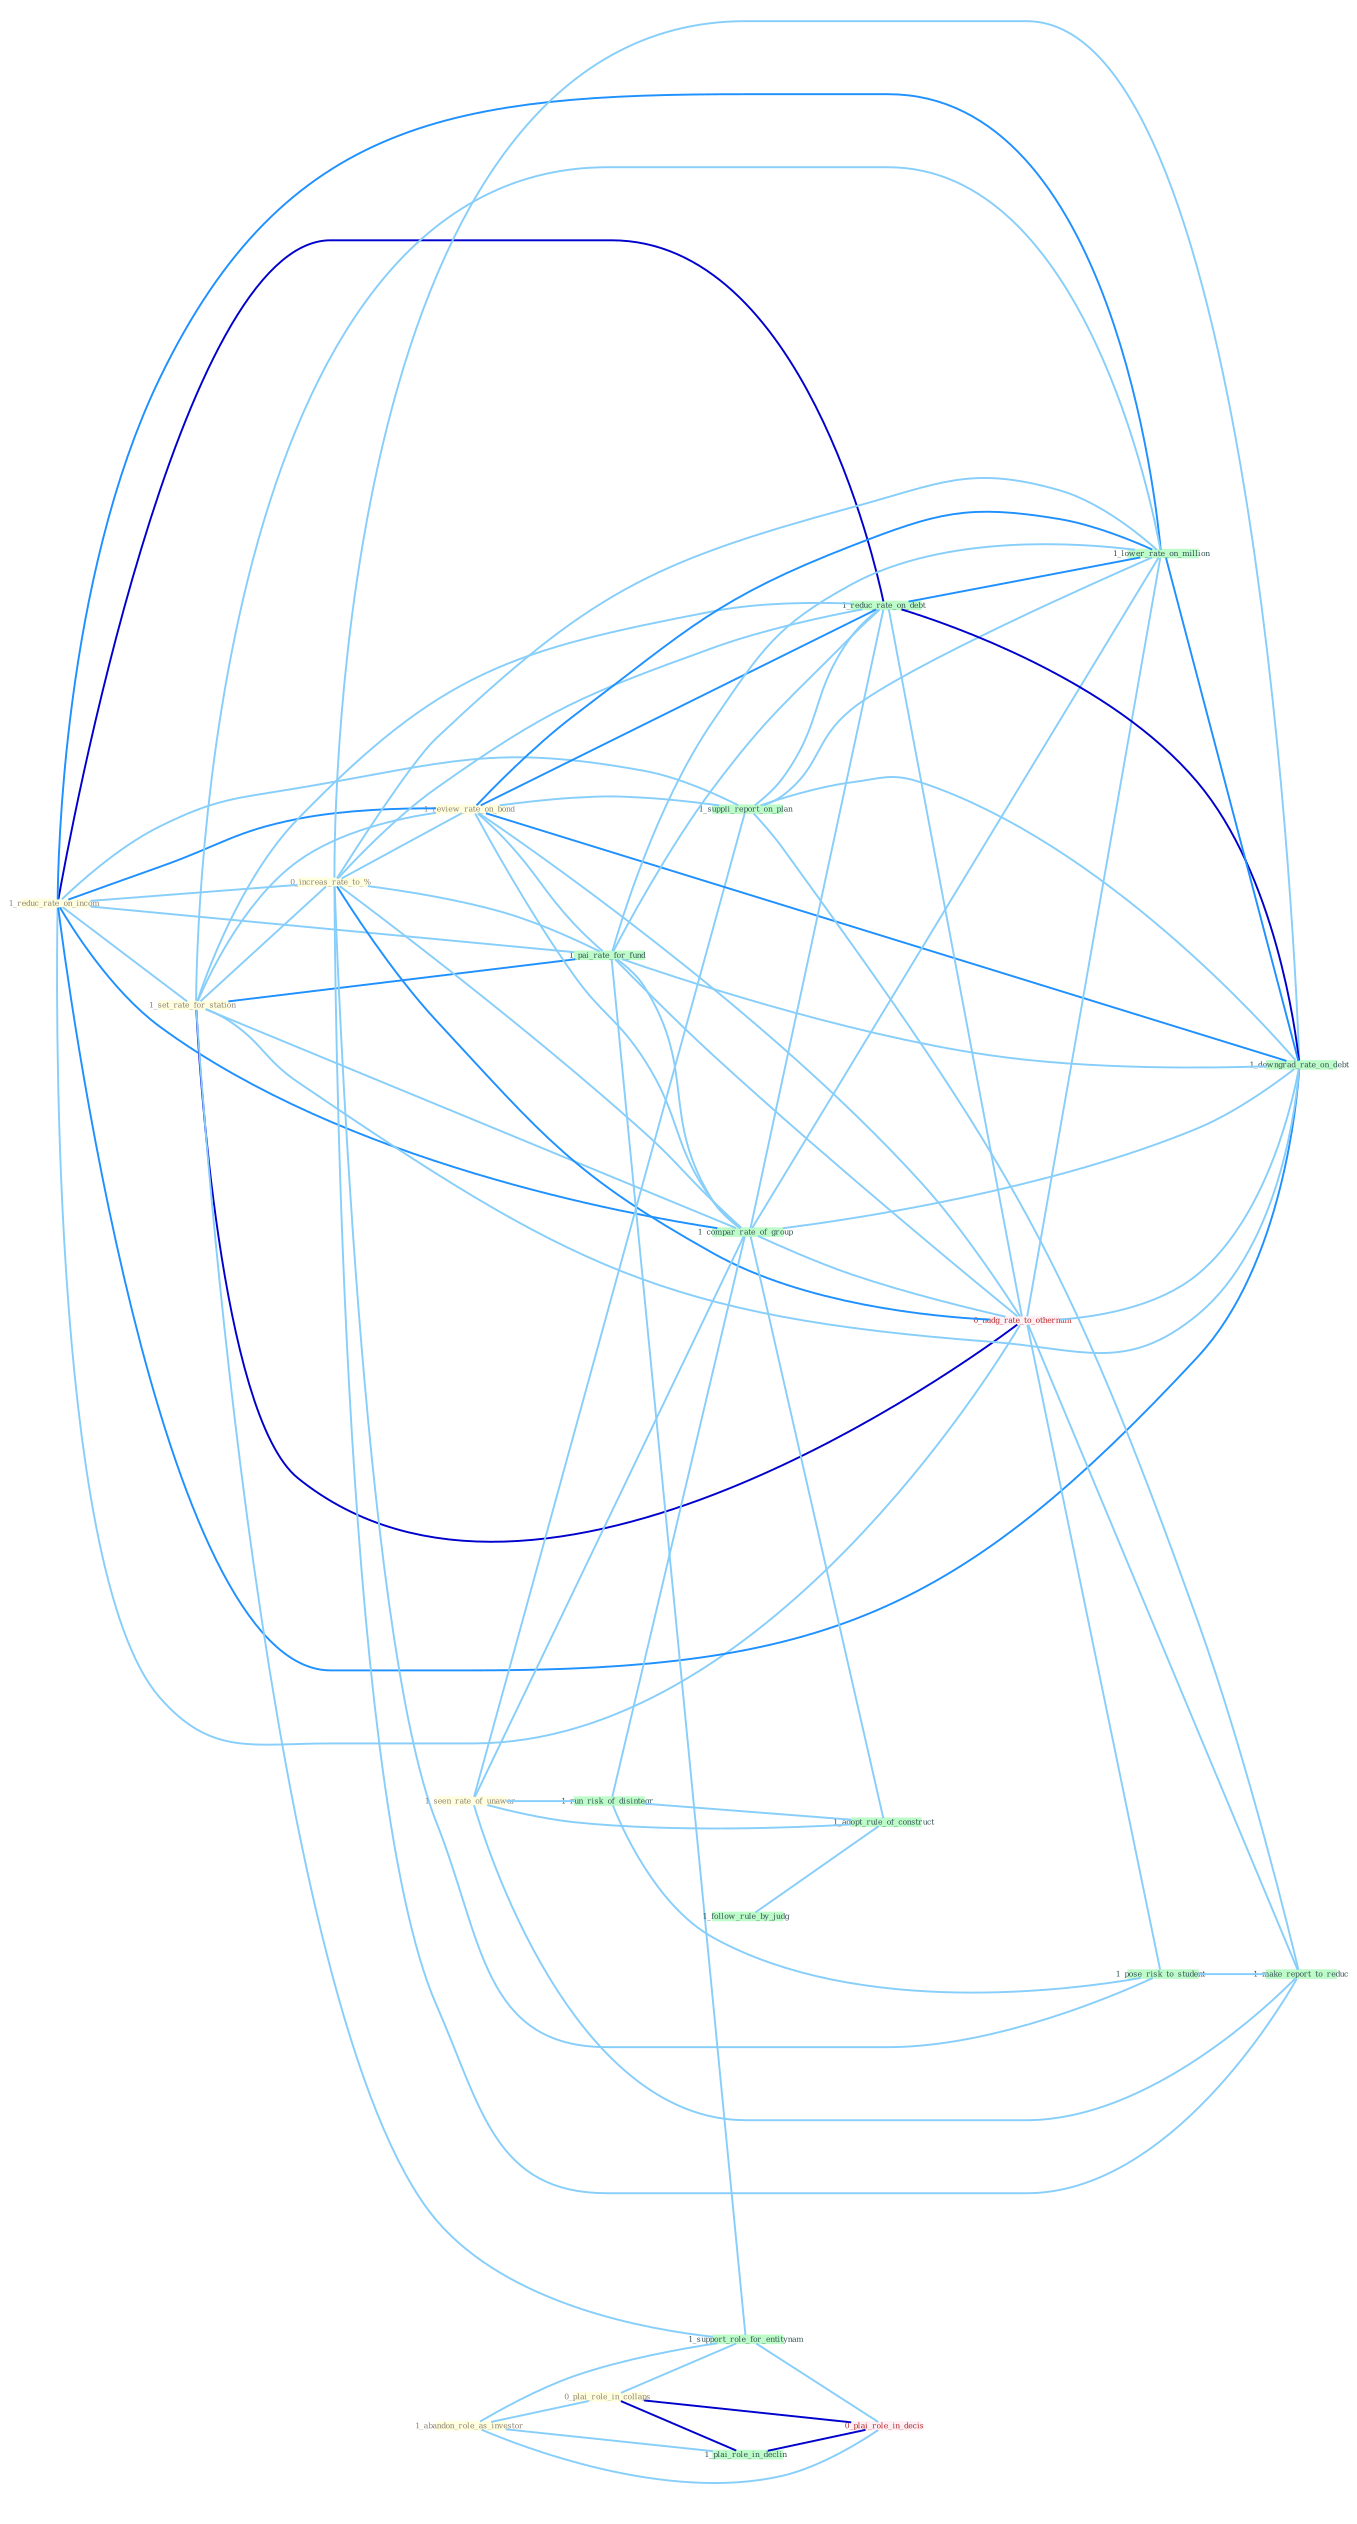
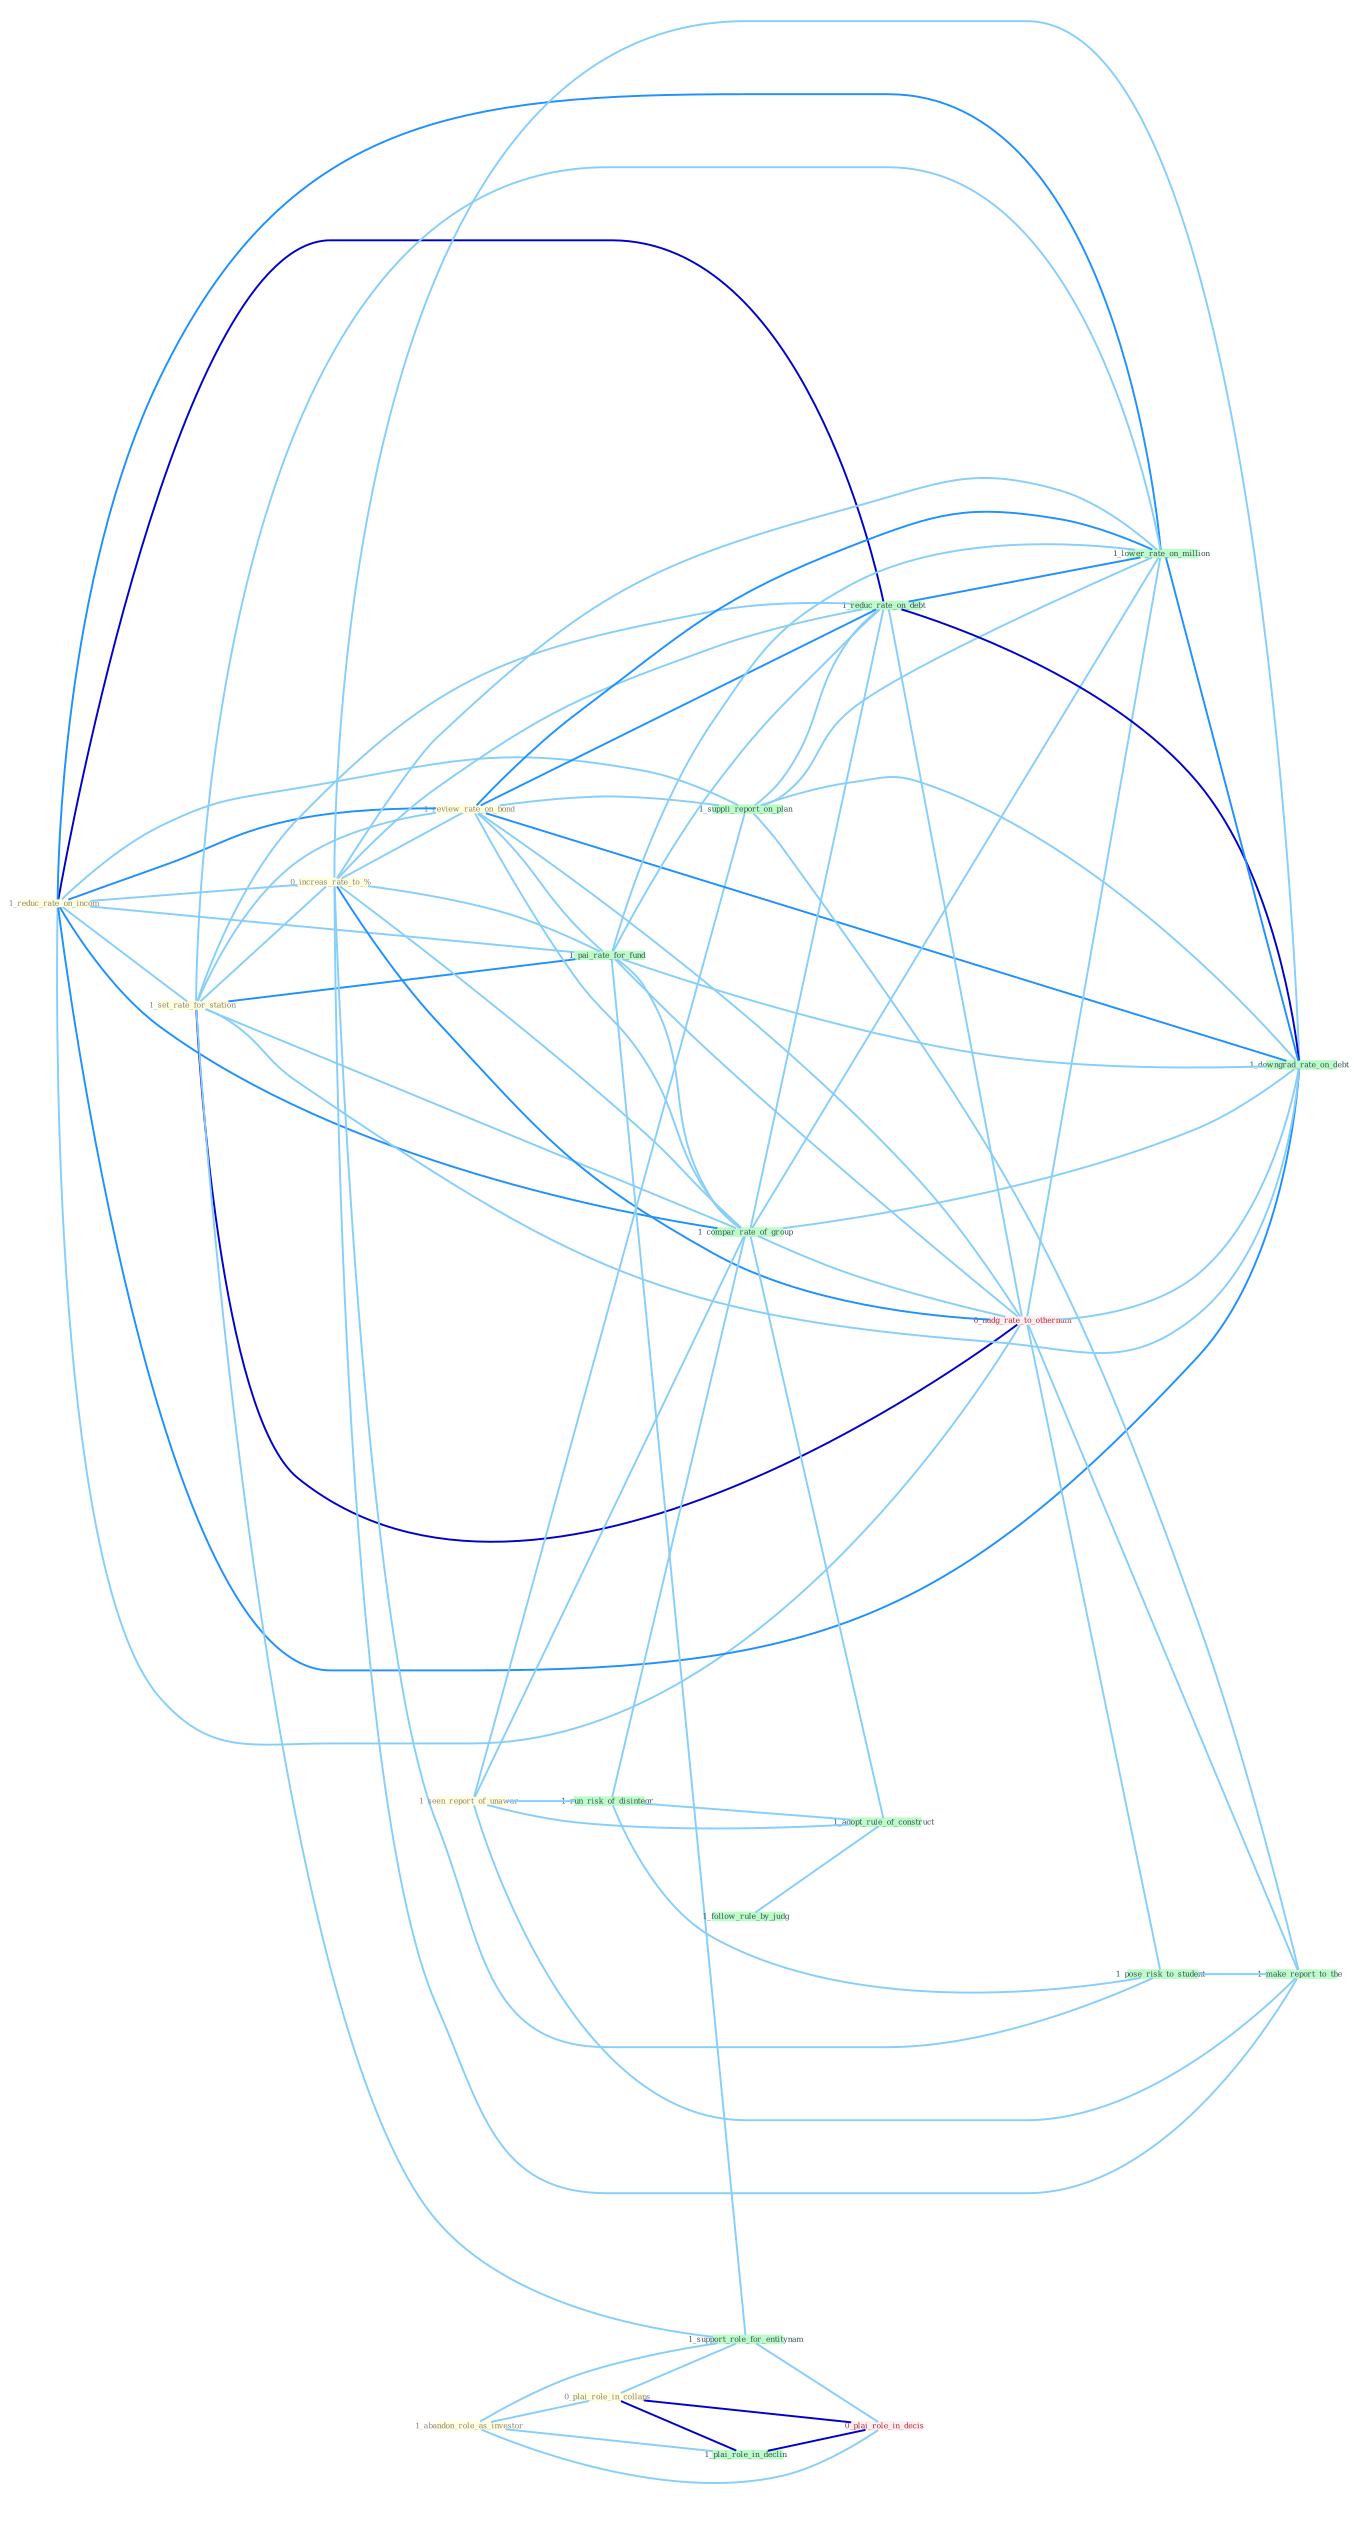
node "1_seen_rate_of_unawar": label "1_seen_rate_of_unawar" -> "1_seen_report_of_unawar"
node "1_make_report_to_reduc": label "1_make_report_to_reduc" -> "1_make_report_to_the"
